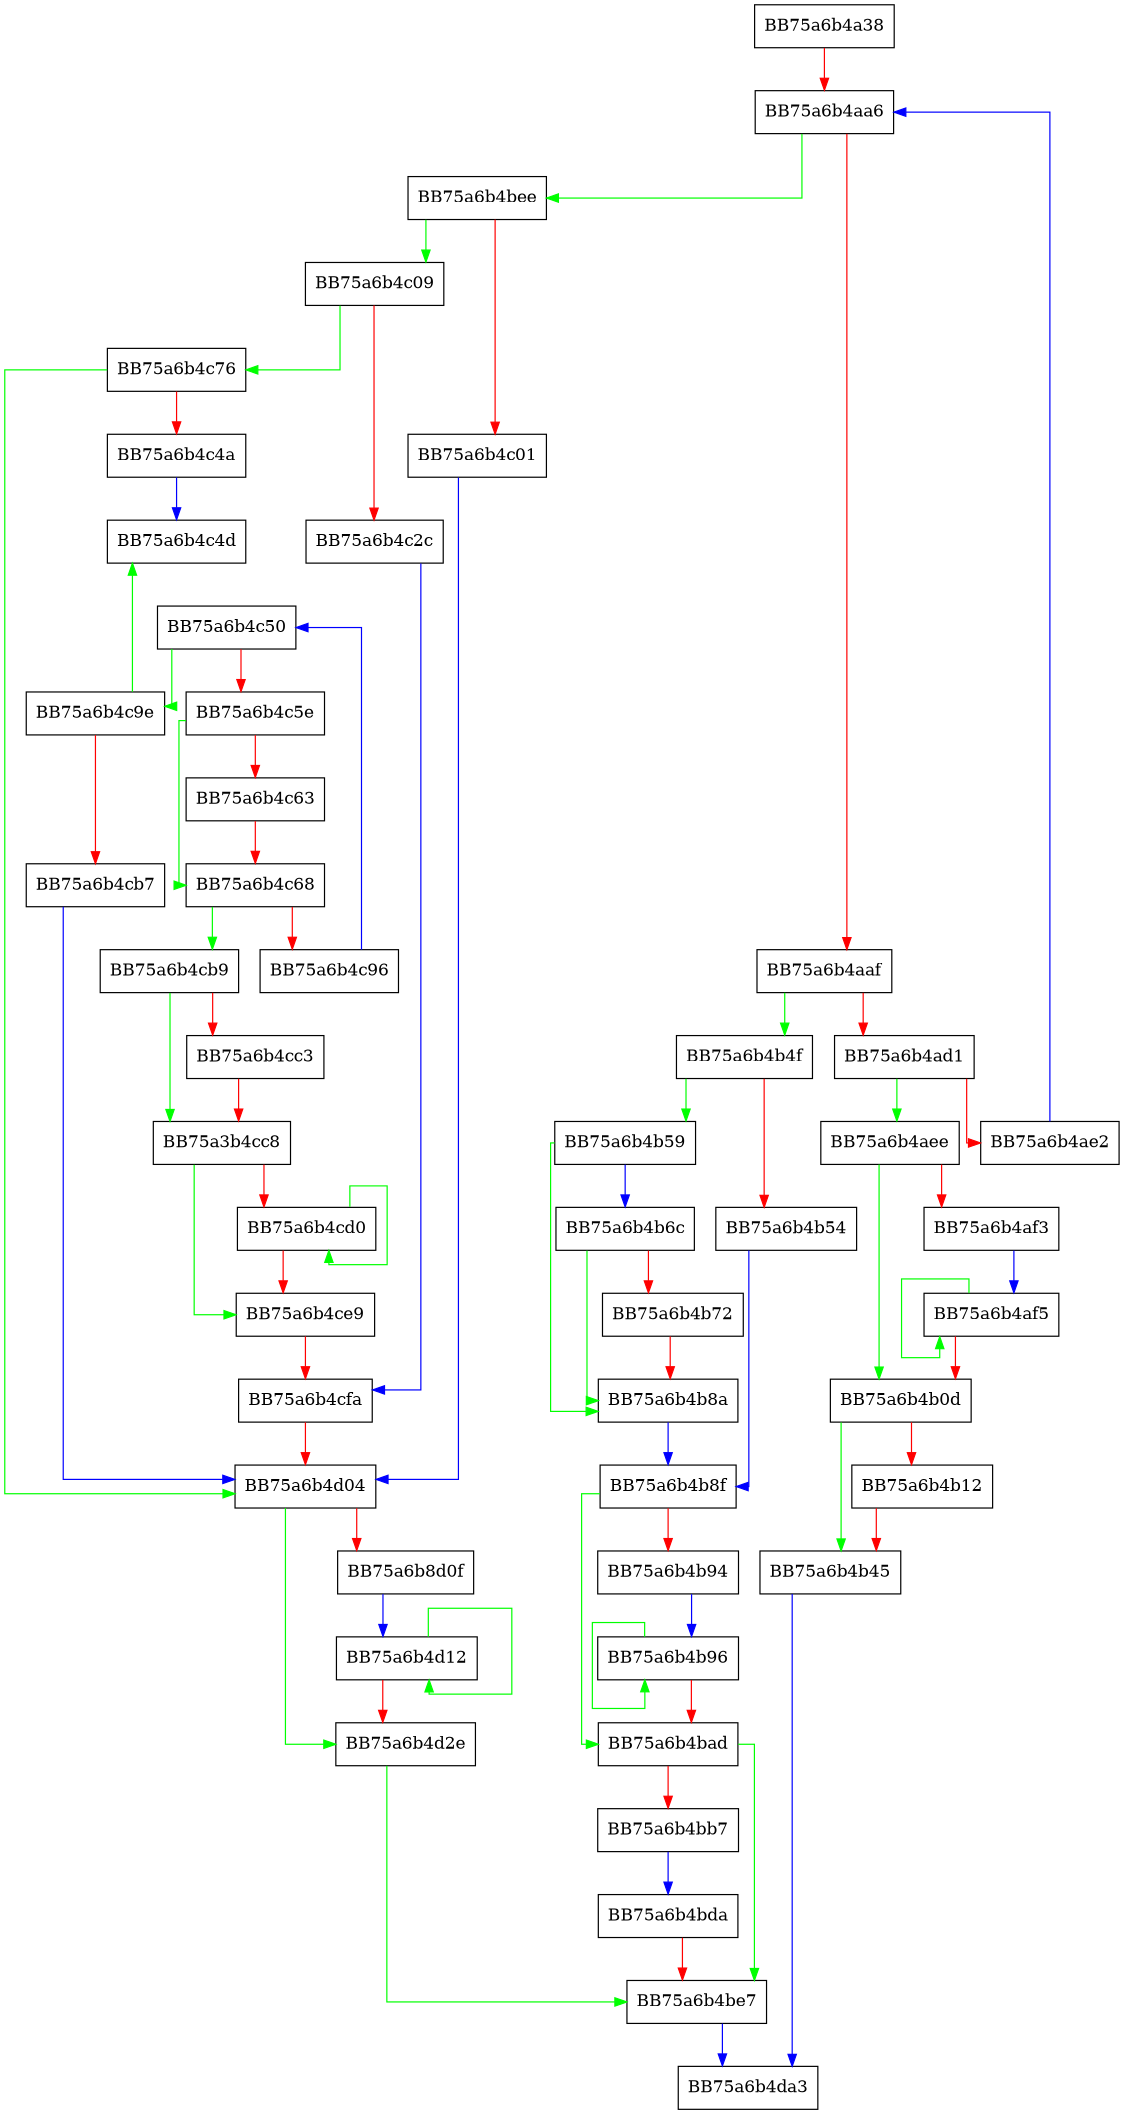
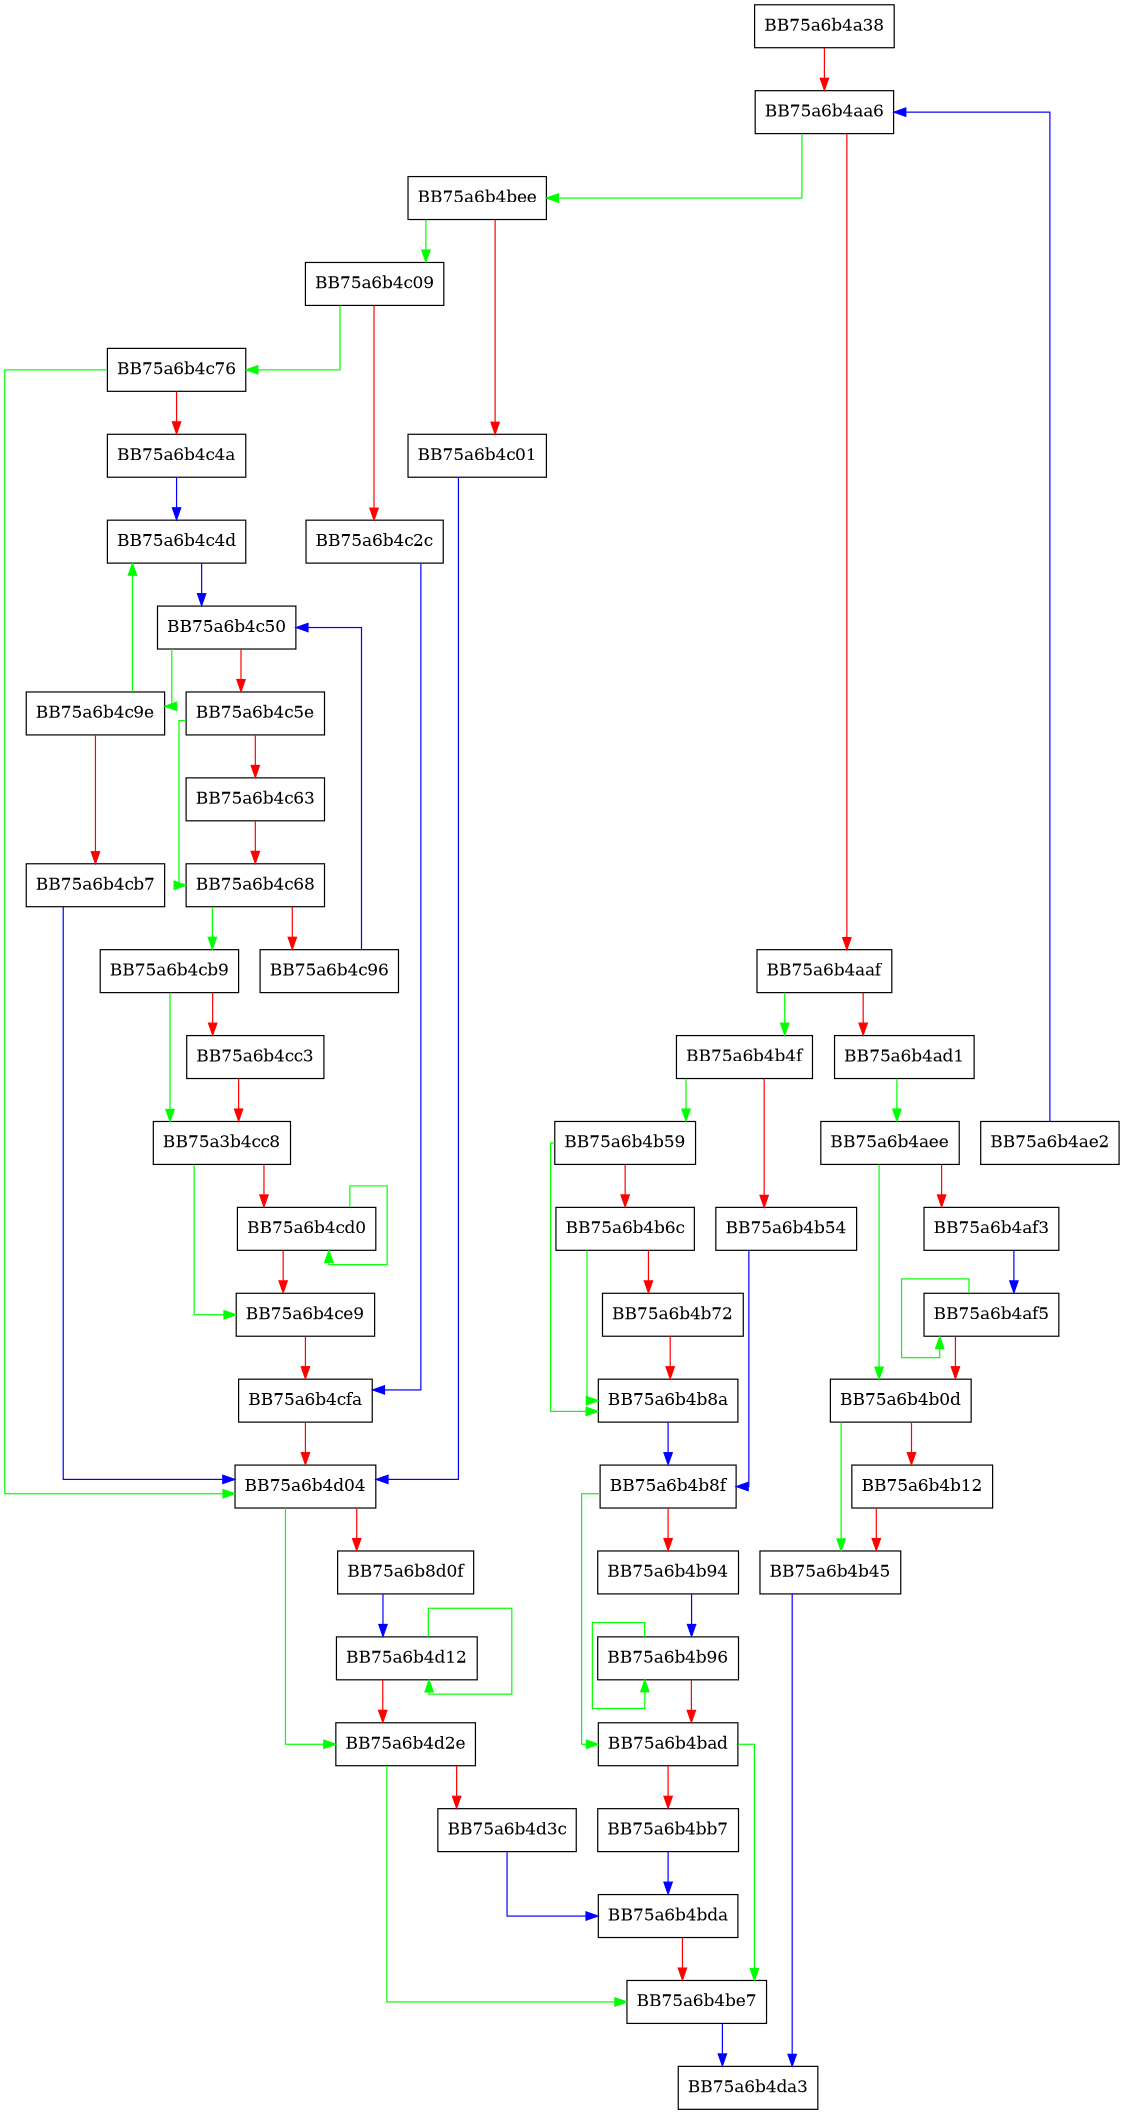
edge "BB75a6b4c4d" -> "BB75a6b4c50": added
edge "BB75a6b4ad1" -> "BB75a6b4ae2": removed
edge "BB75a6b4b59" -> "BB75a6b4b6c": color blue -> red
node "BB75a6b4d3c": added
